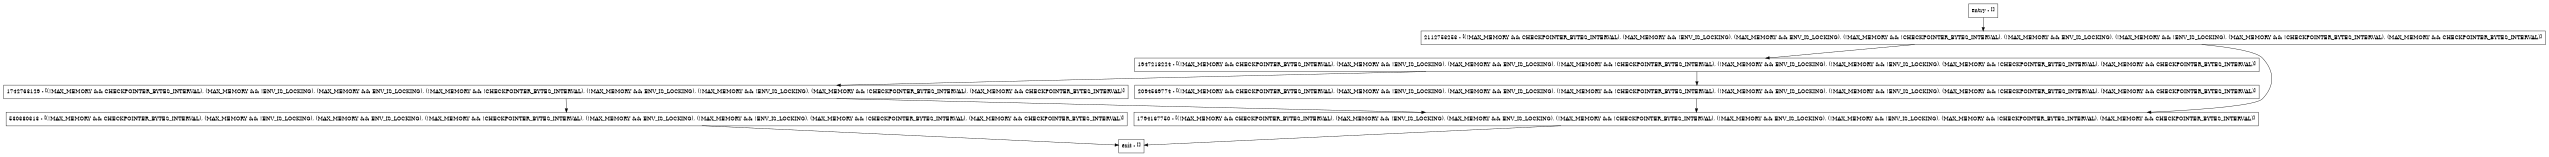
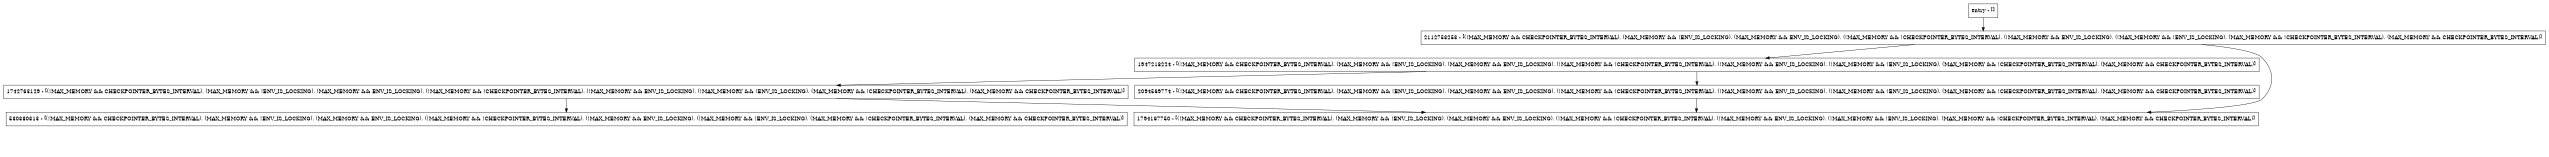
node "exit - []": removed
